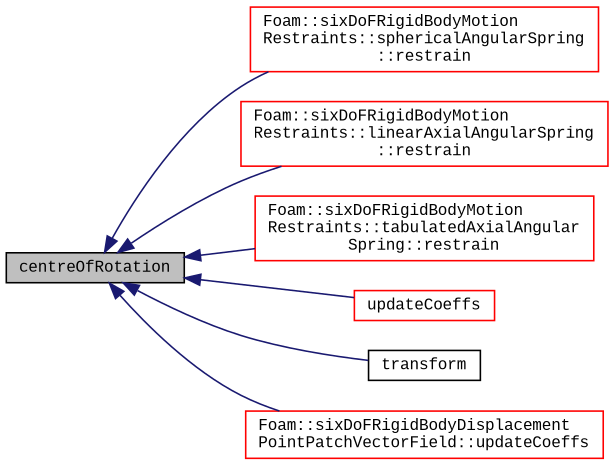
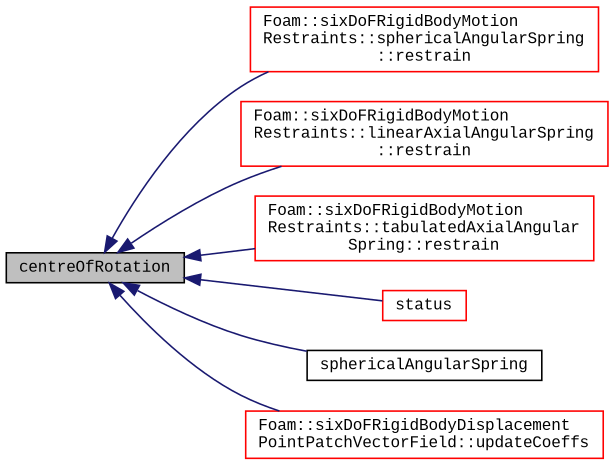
node "updateCoeffs": label "updateCoeffs" -> "status"
node "transform": label "transform" -> "sphericalAngularSpring"
